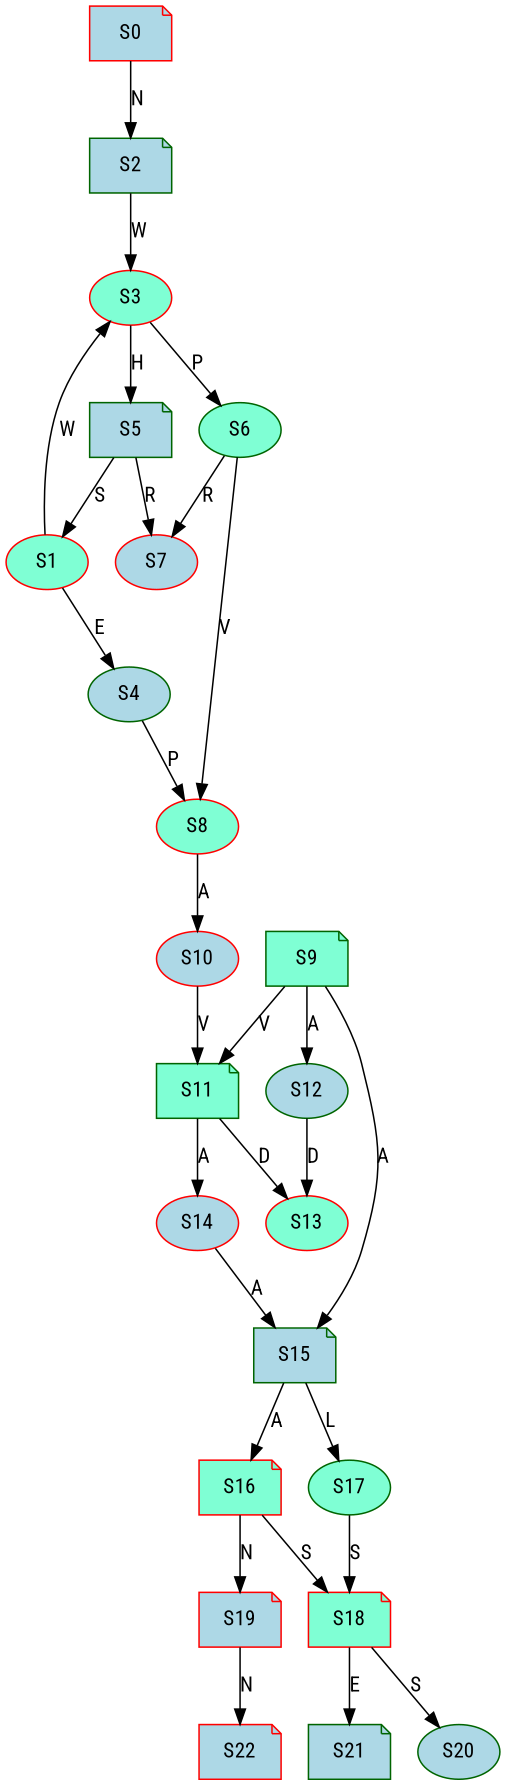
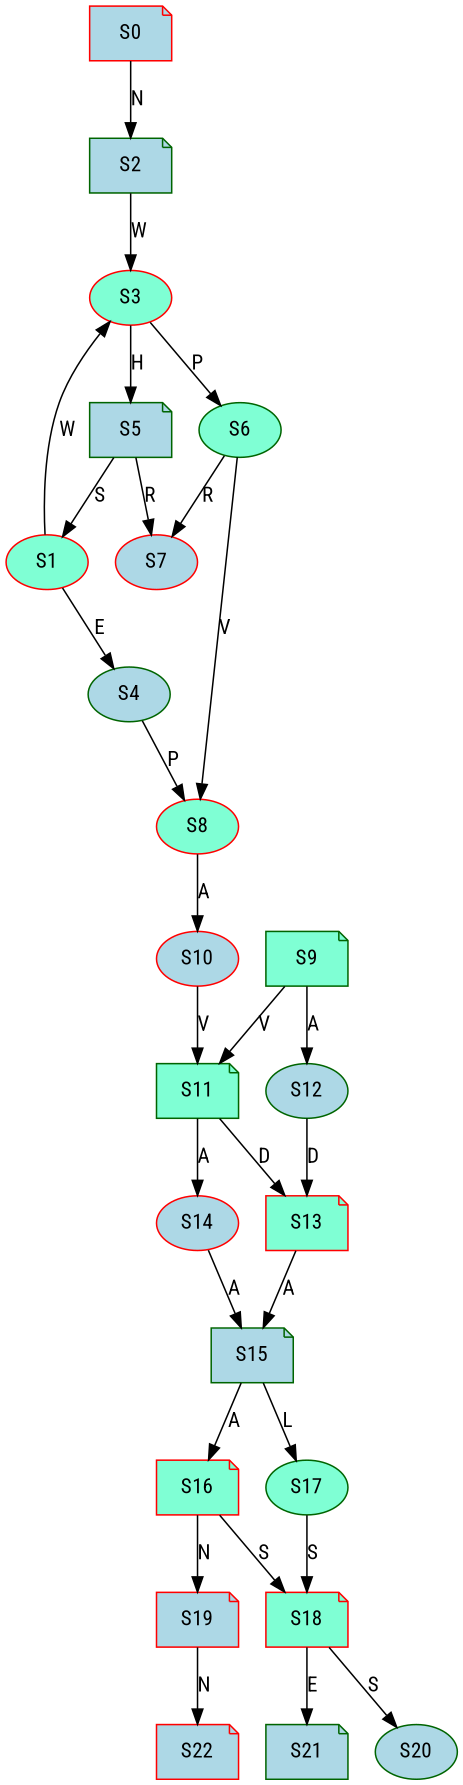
edge "S9" -> "S15": now "S13" -> "S15"
node "S13": shape ellipse -> note
